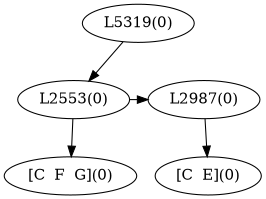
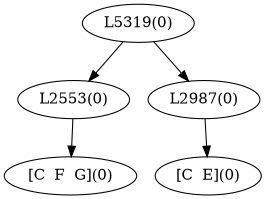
edge "L2553(0)" -> "L2987(0)": now "L5319(0)" -> "L2987(0)"
